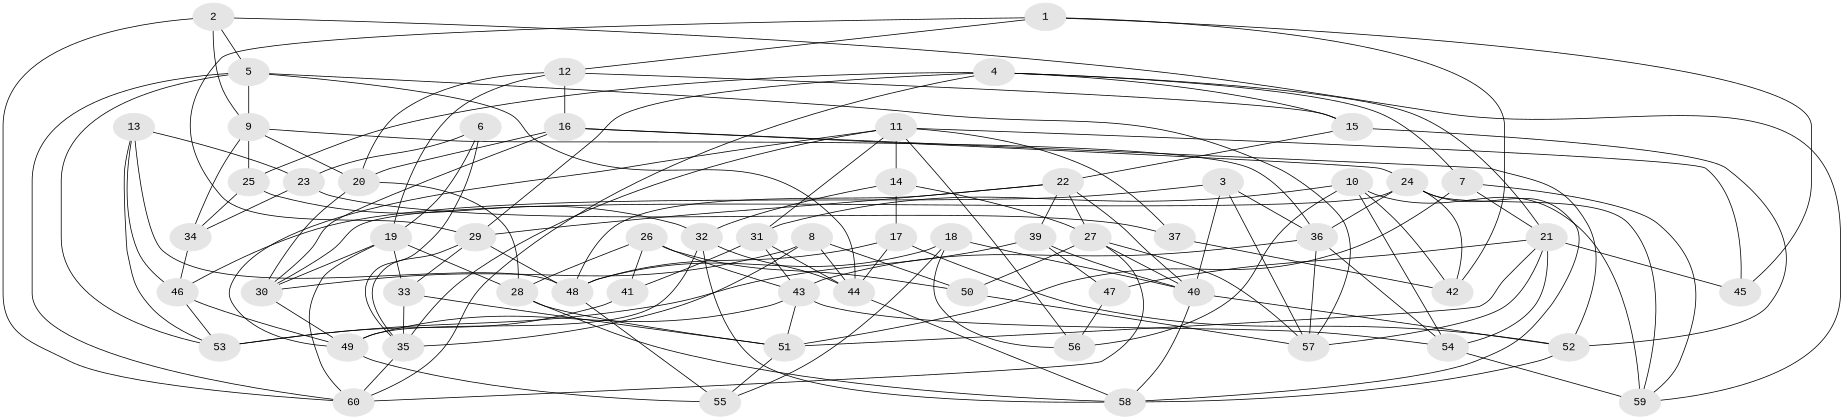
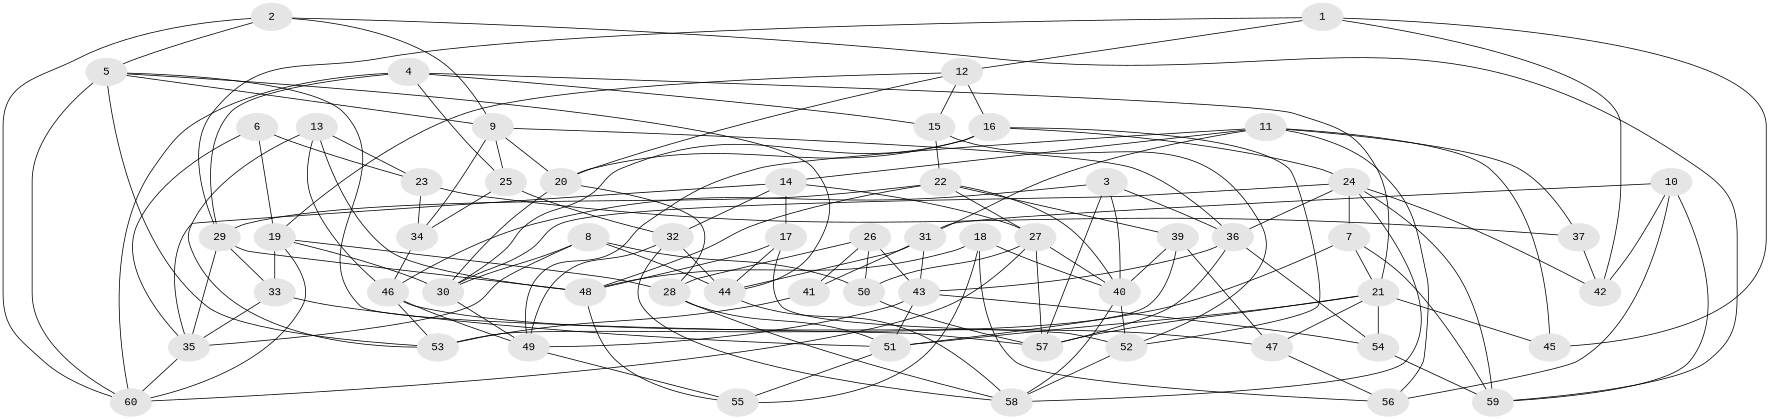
edge "4" -- "7": now "24" -- "7"
edge "11" -- "35": now "14" -- "35"
edge "10" -- "54": removed
edge "46" -- "47": added
